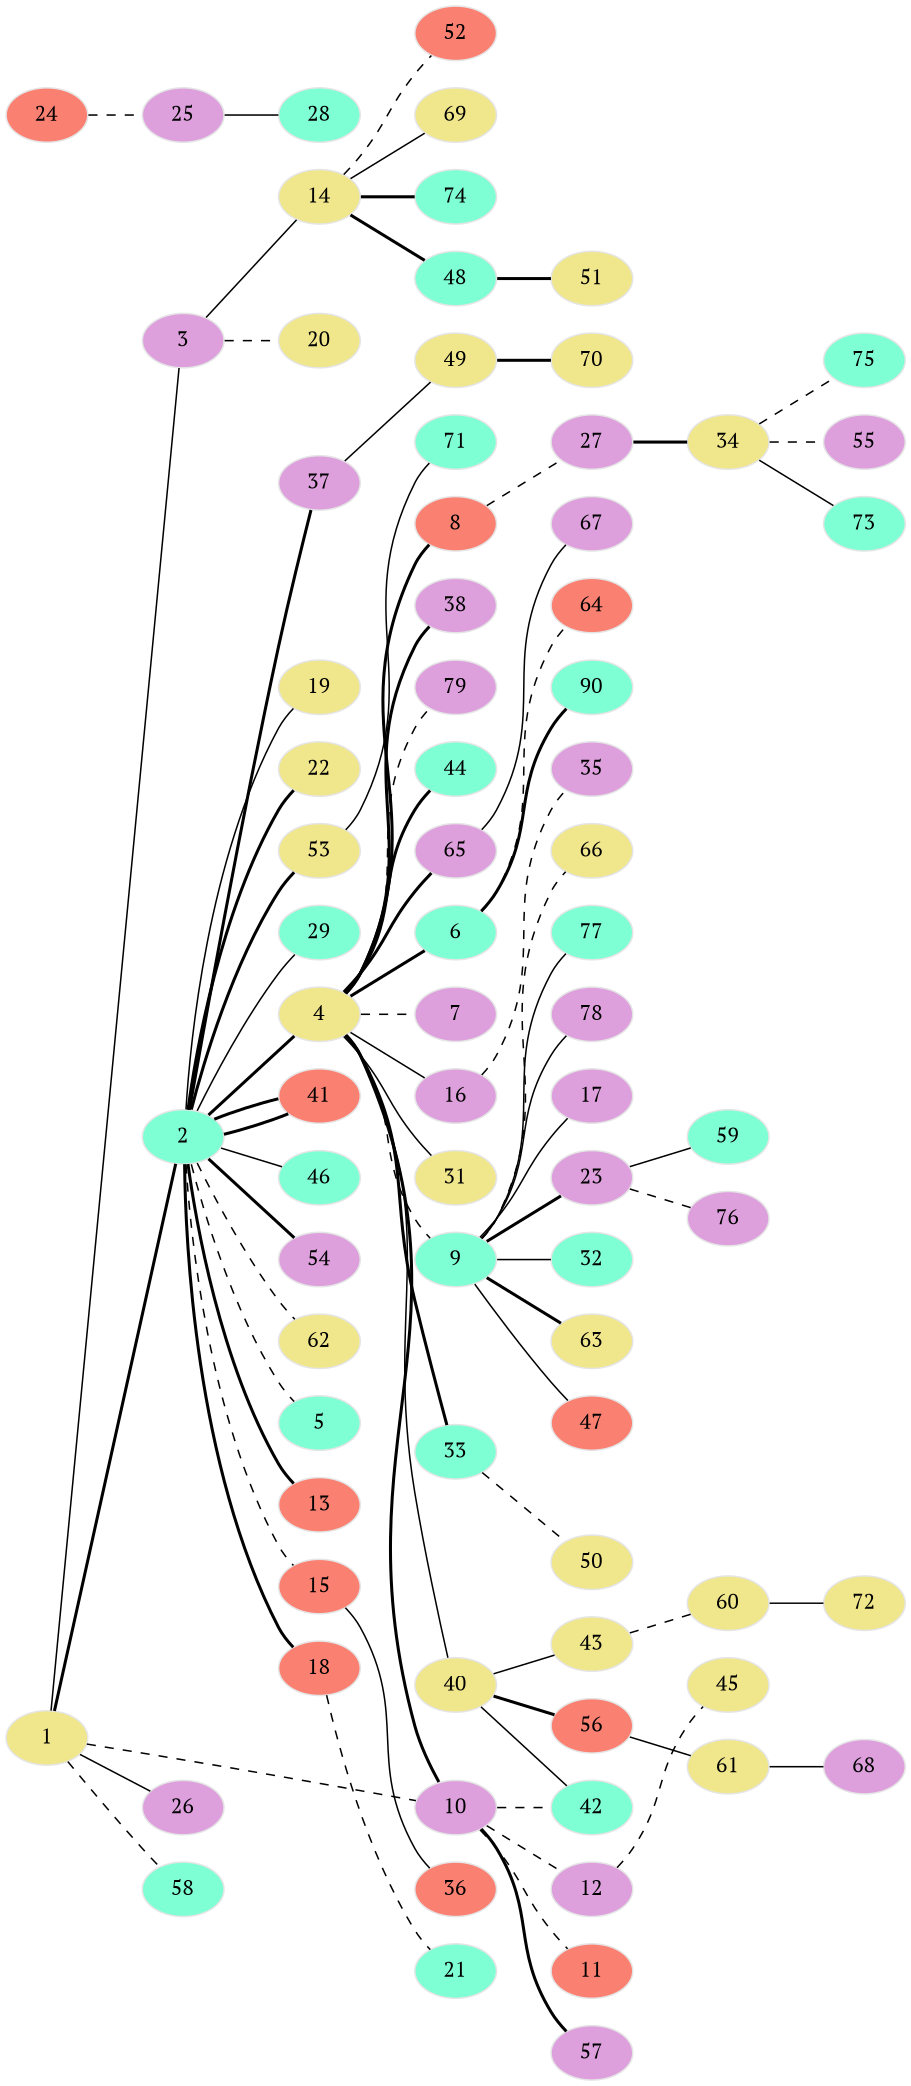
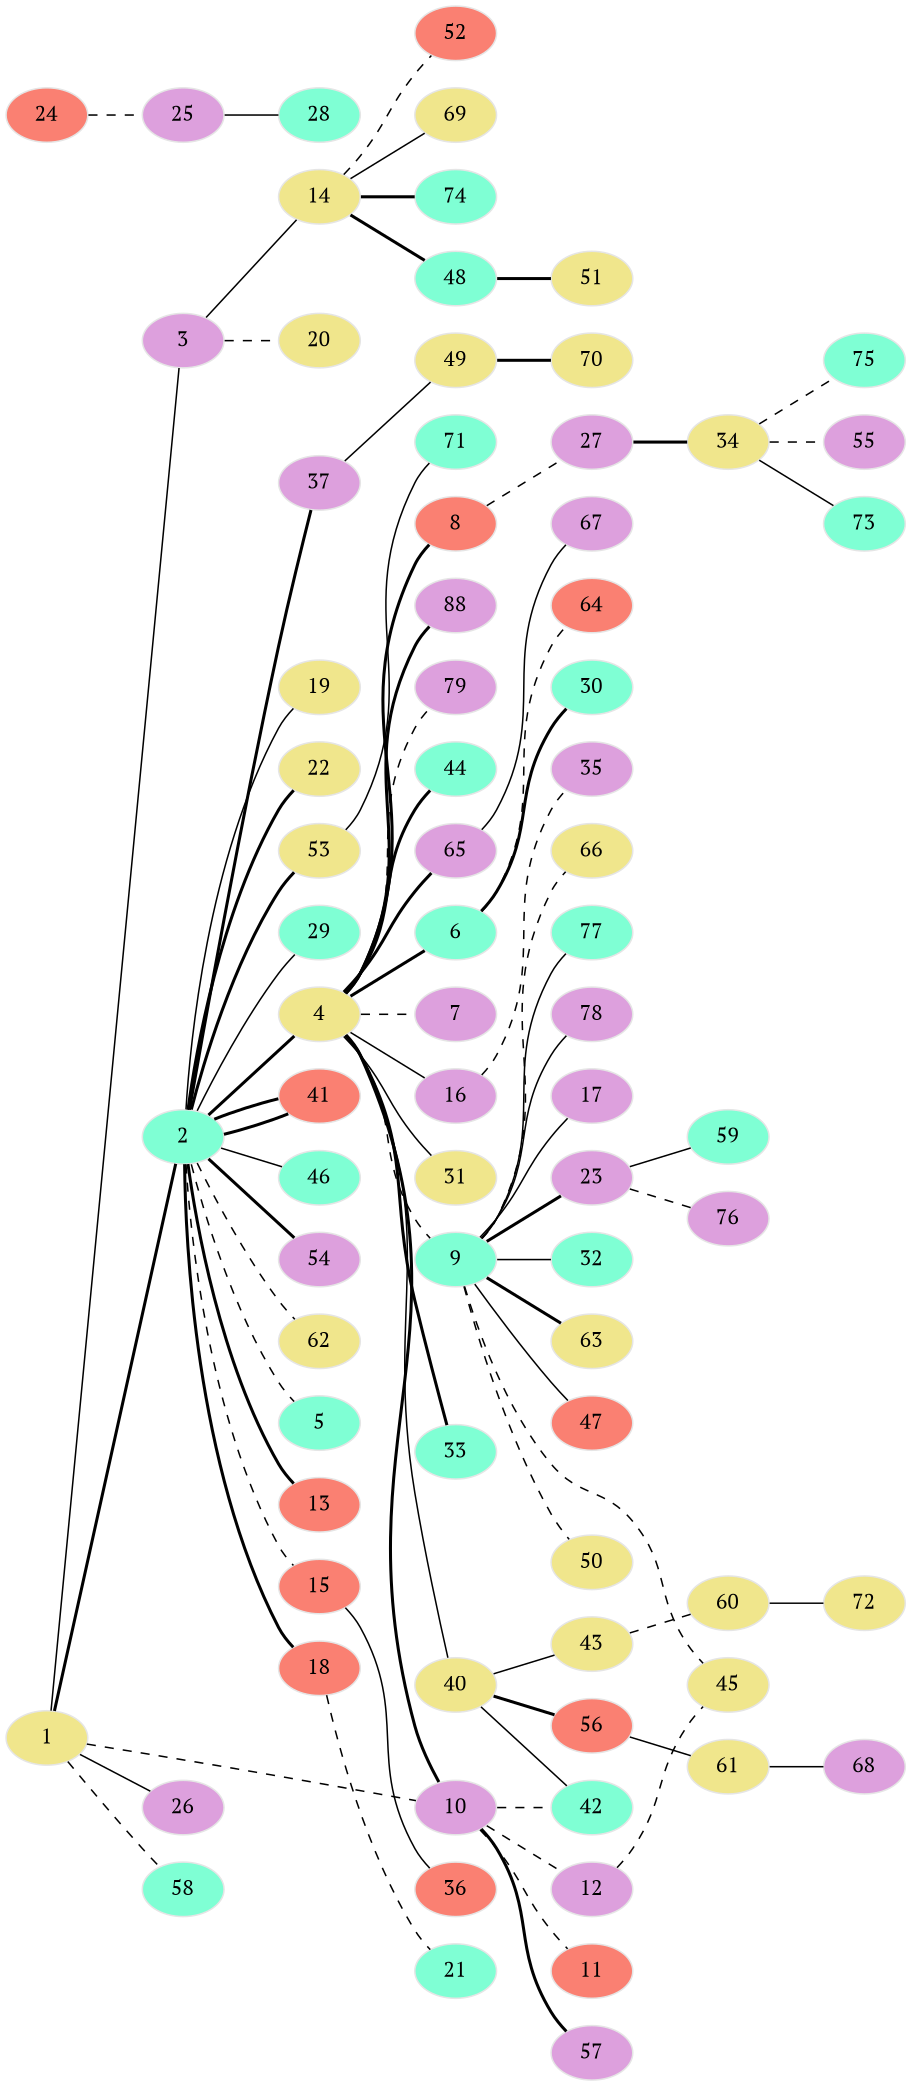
node "38": label "38" -> "88"
node "90": label "90" -> "30"
edge "9" -- "45": added
edge "33" -- "50": now "9" -- "50"
